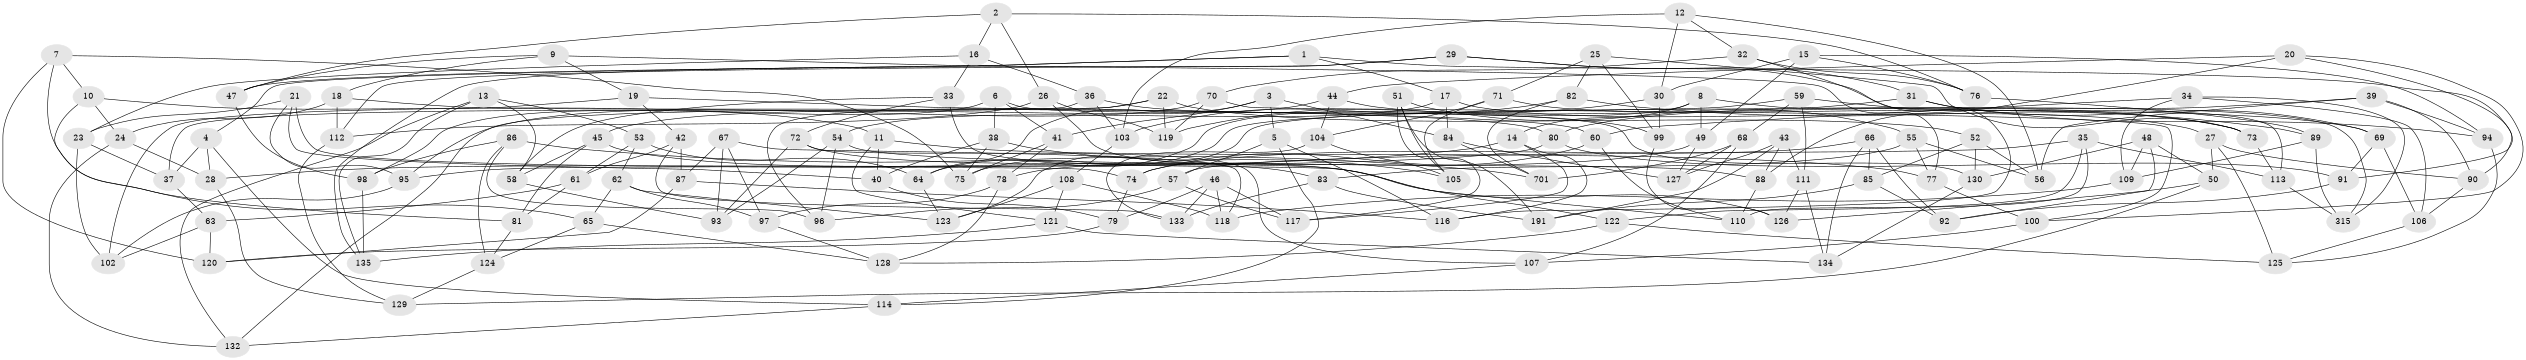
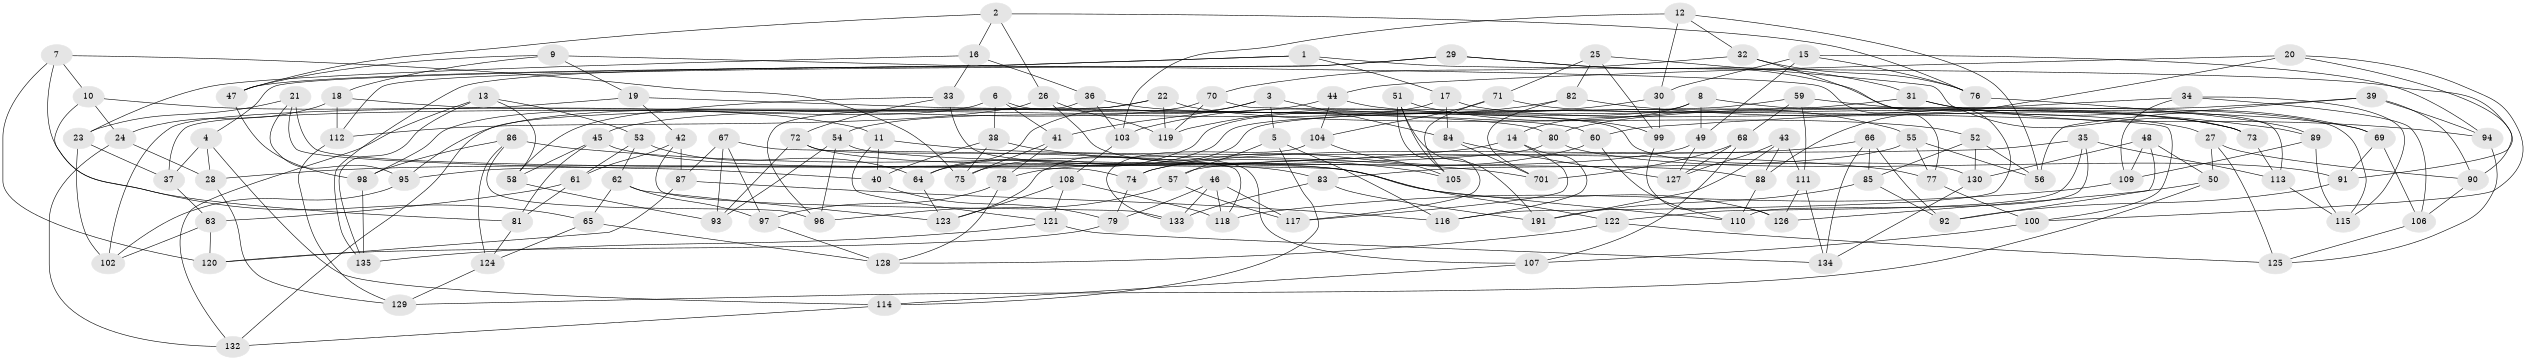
node "315": label "315" -> "115"
